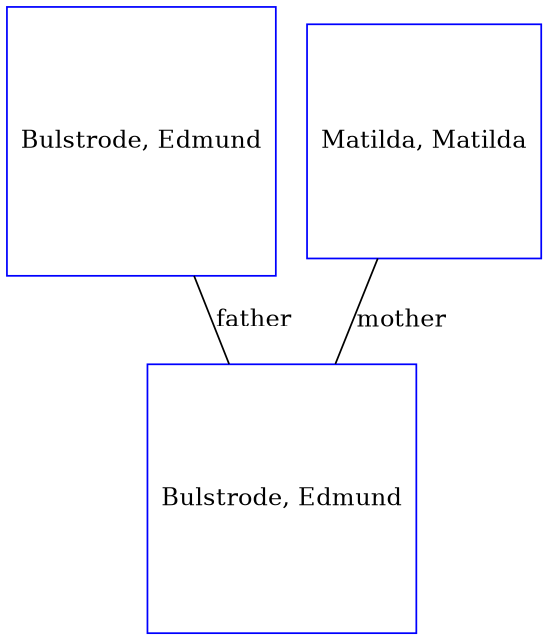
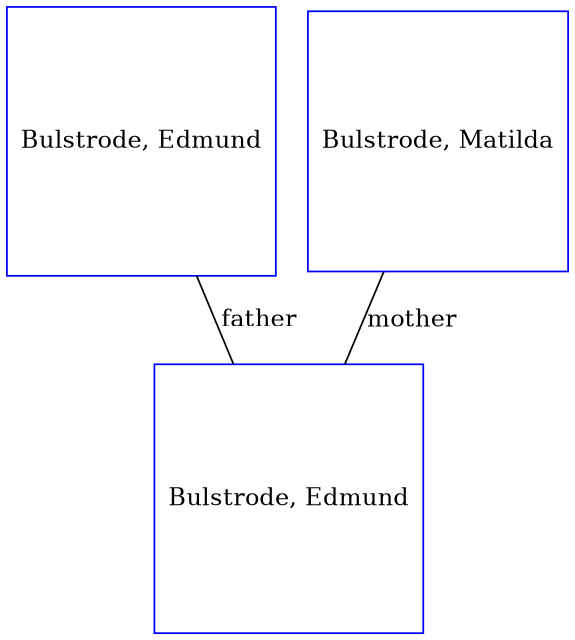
node "Matilda, Matilda": label "Matilda, Matilda" -> "Bulstrode, Matilda"
